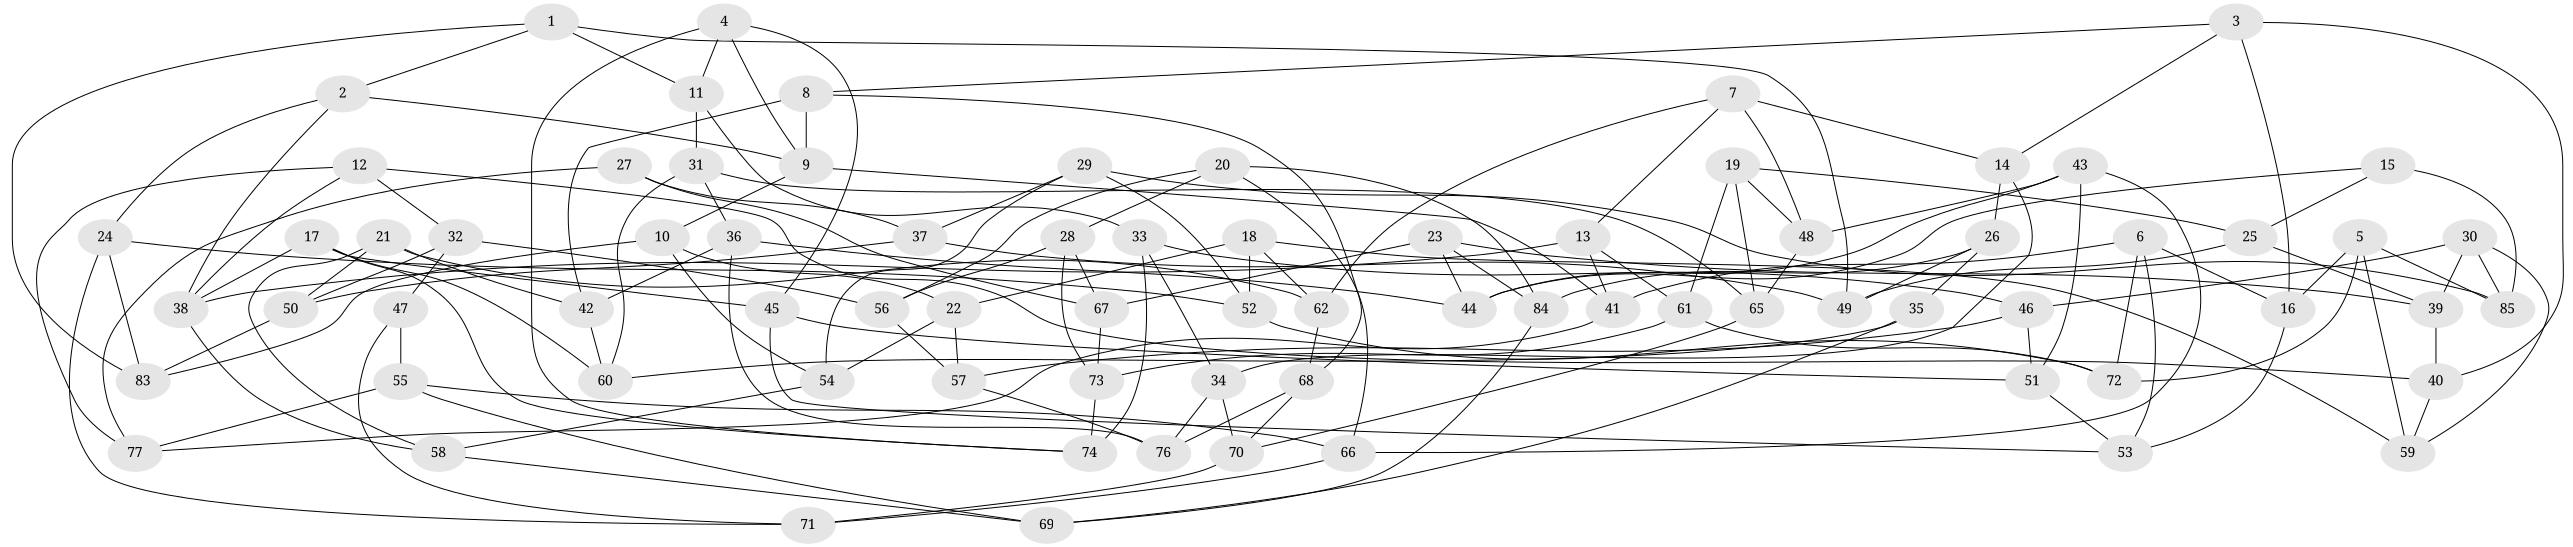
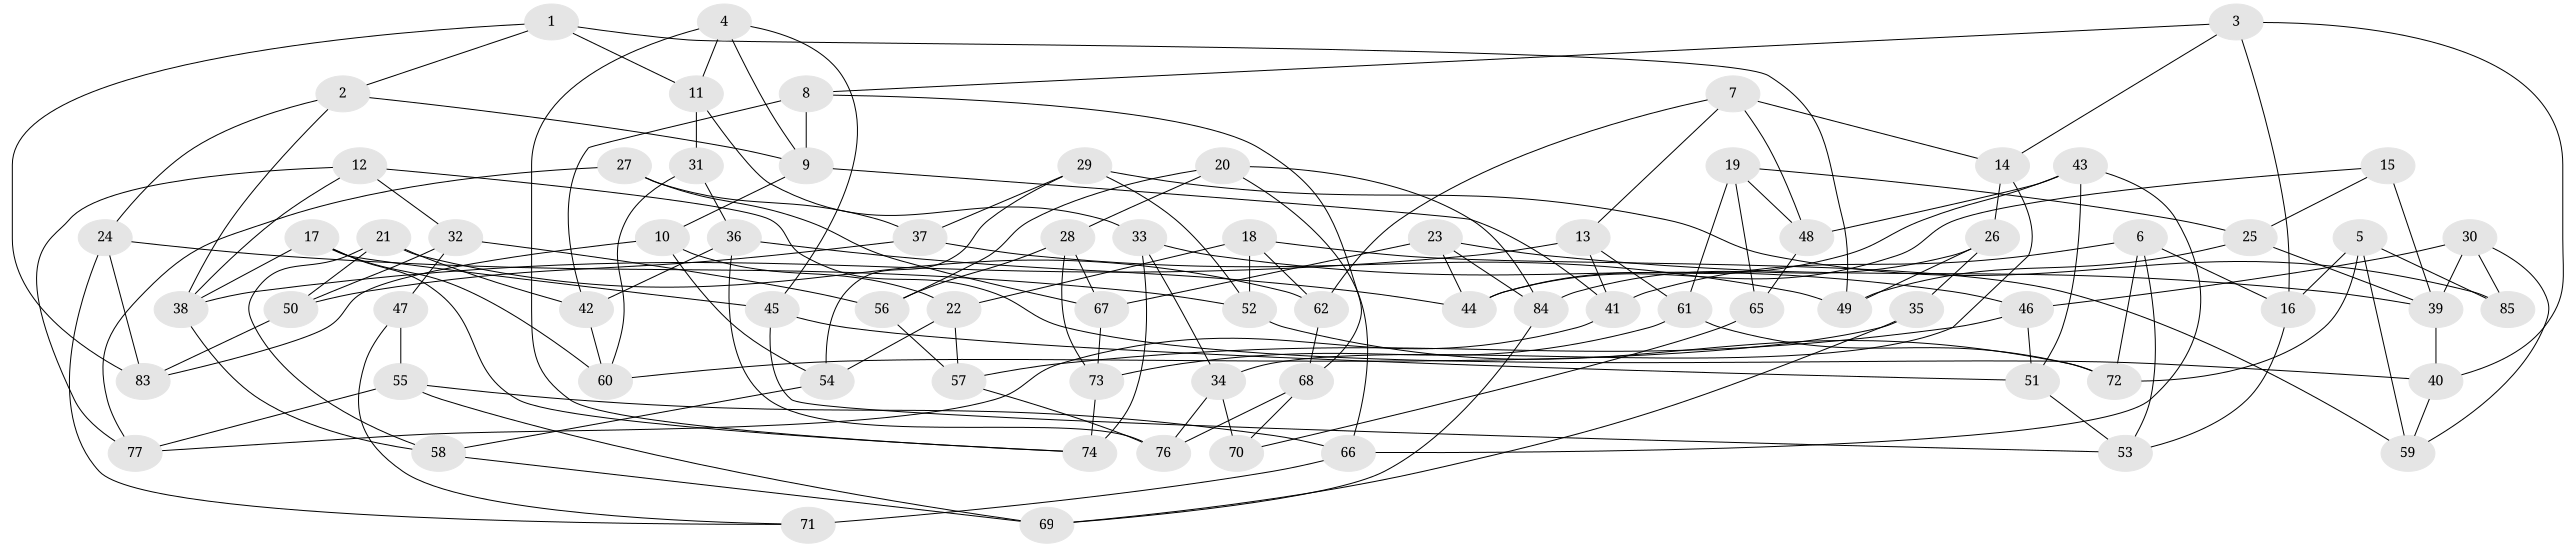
edge "31" -- "65": removed
edge "15" -- "85": now "15" -- "39"
edge "70" -- "71": removed
